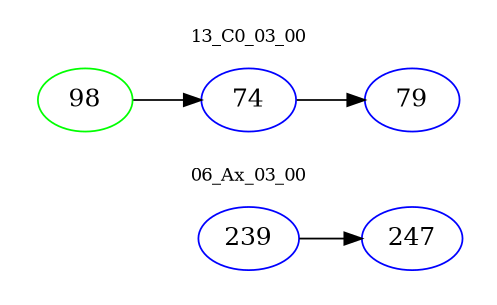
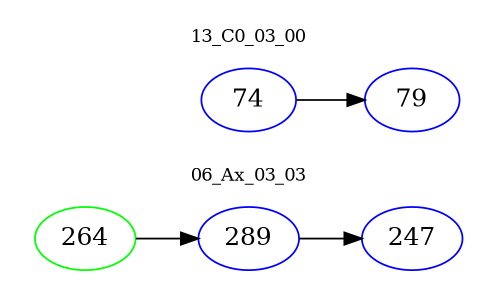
node "98": removed
cluster "06_Ax_03_00": label "06_Ax_03_00" -> "06_Ax_03_03"
node "264": added
node "239": label "239" -> "289"
